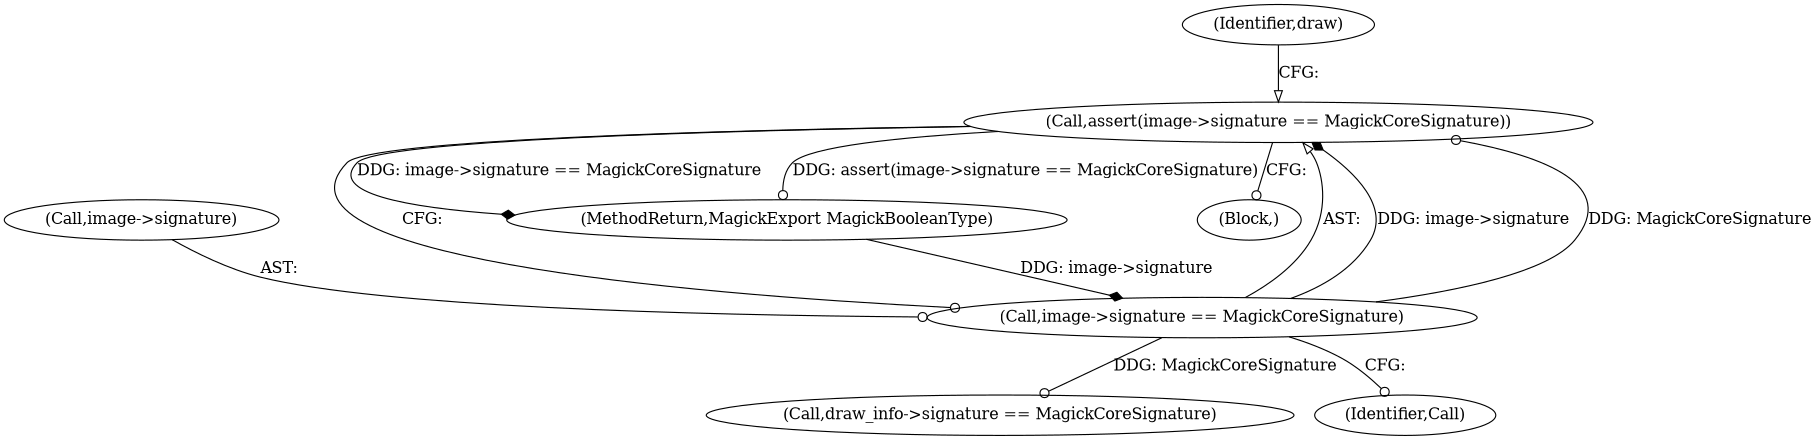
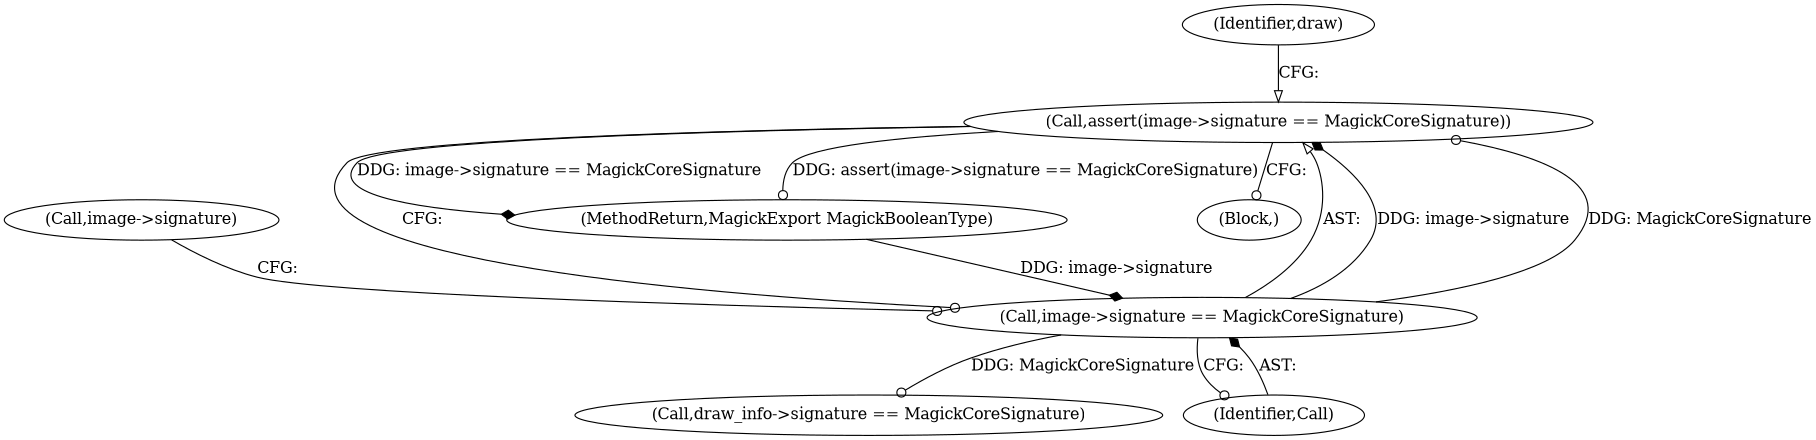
edge "(Call,image->signature)" -> "(Call,image->signature == MagickCoreSignature)": label "AST: " -> "CFG: "
edge "(Identifier,Call)" -> "(Call,image->signature == MagickCoreSignature)": added, label "AST:"
